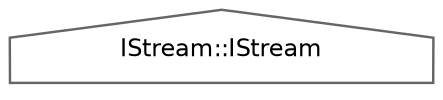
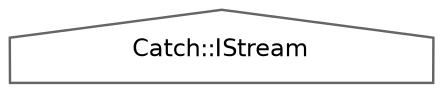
node "IStream::IStream": label "IStream::IStream" -> "Catch::IStream"
